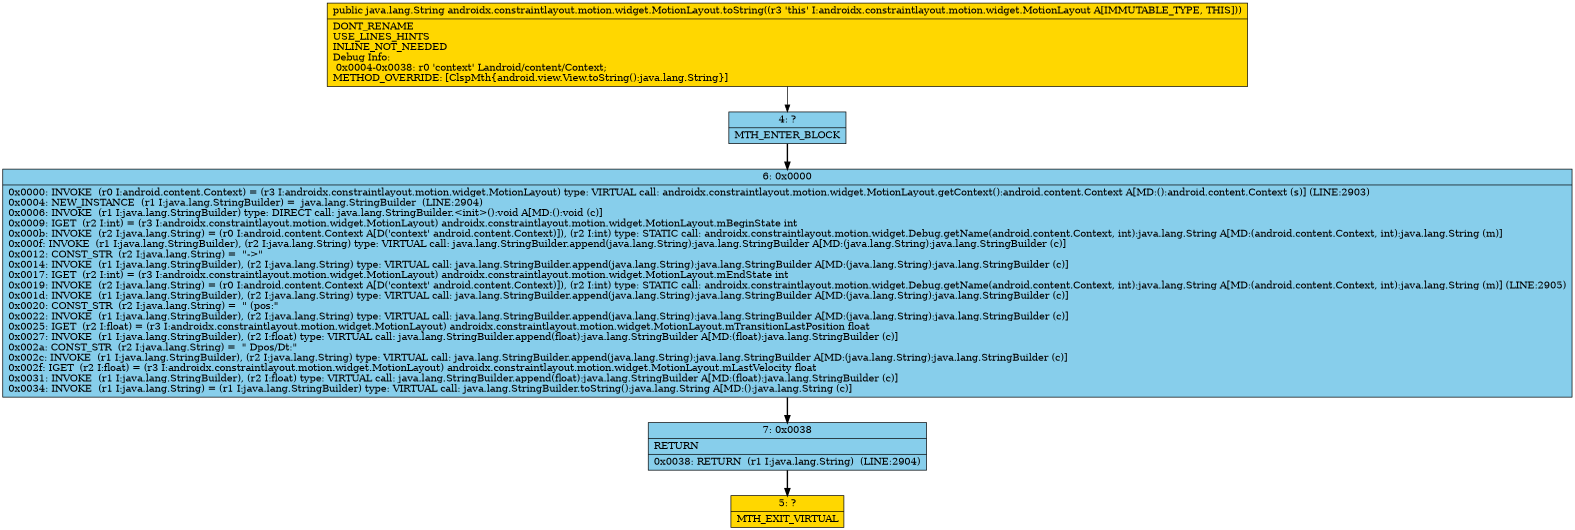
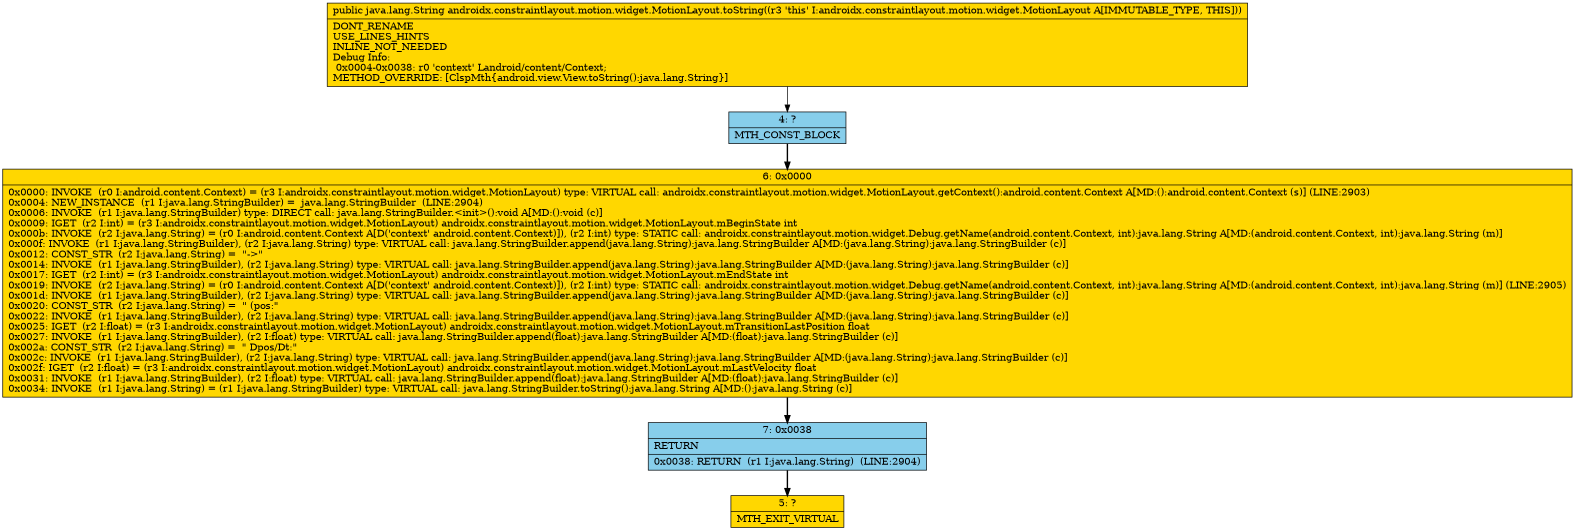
node "4: ?": text "MTH_ENTER_BLOCK" -> "MTH_CONST_BLOCK"
node "6: 0x0000": fillcolor skyblue -> gold
